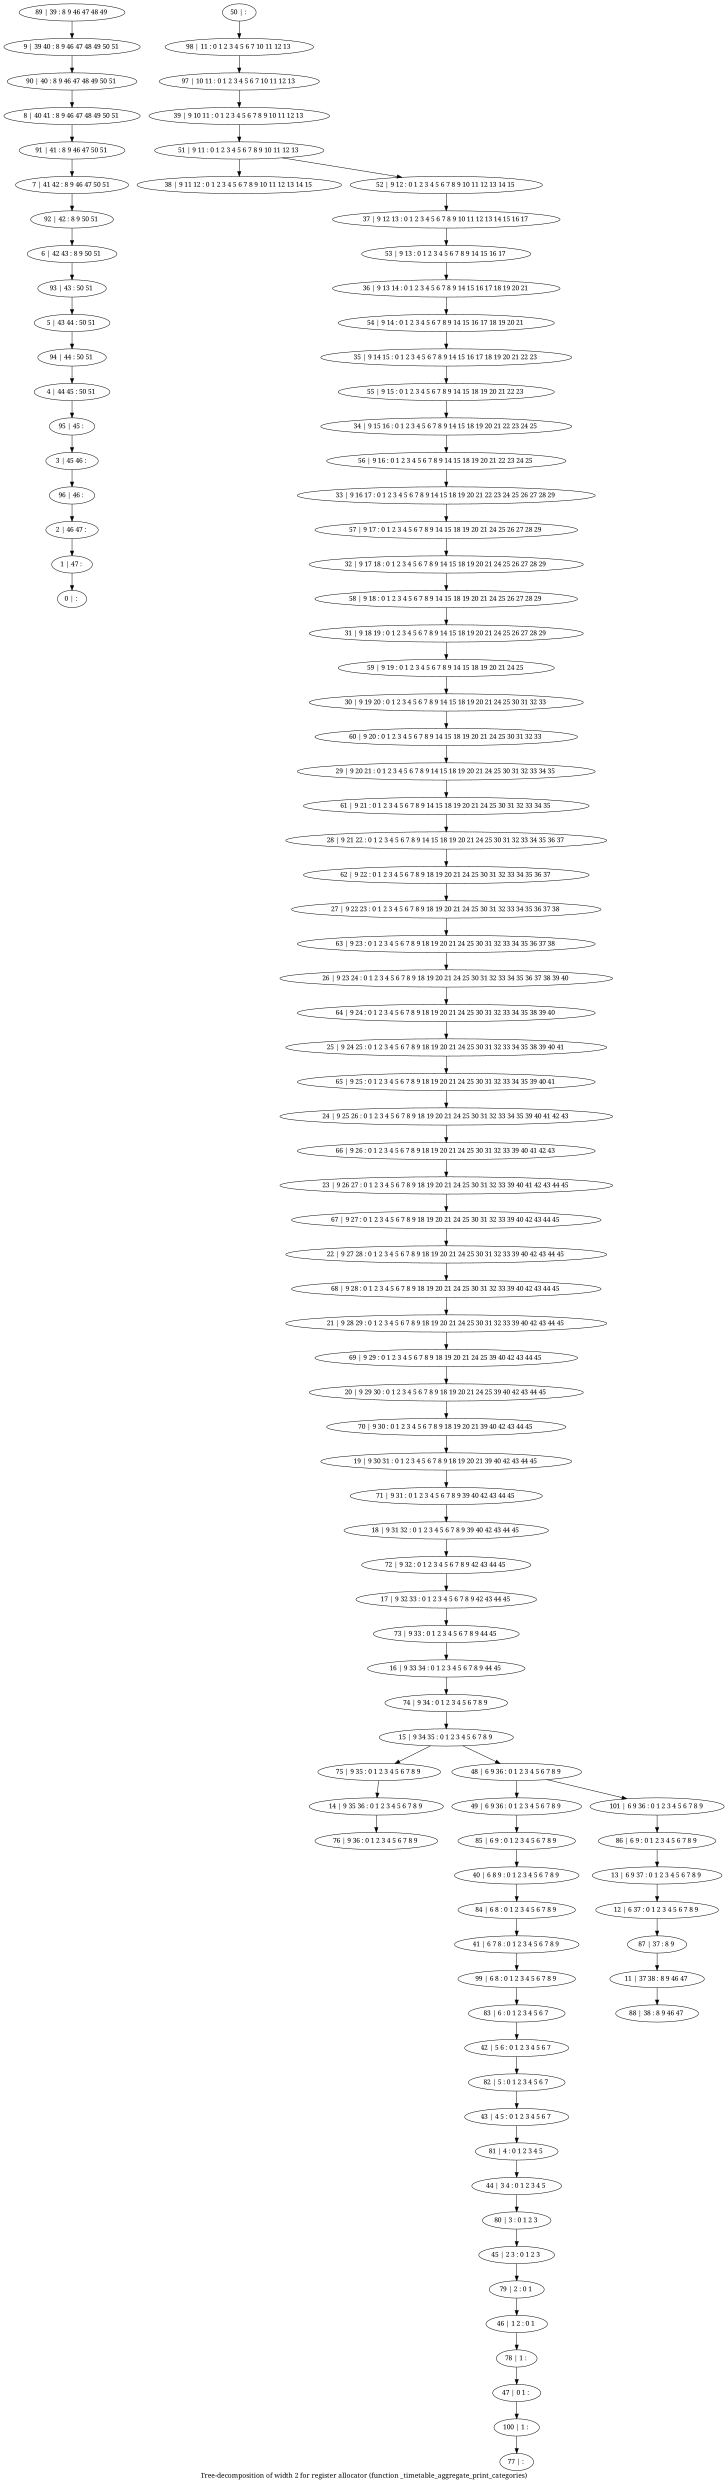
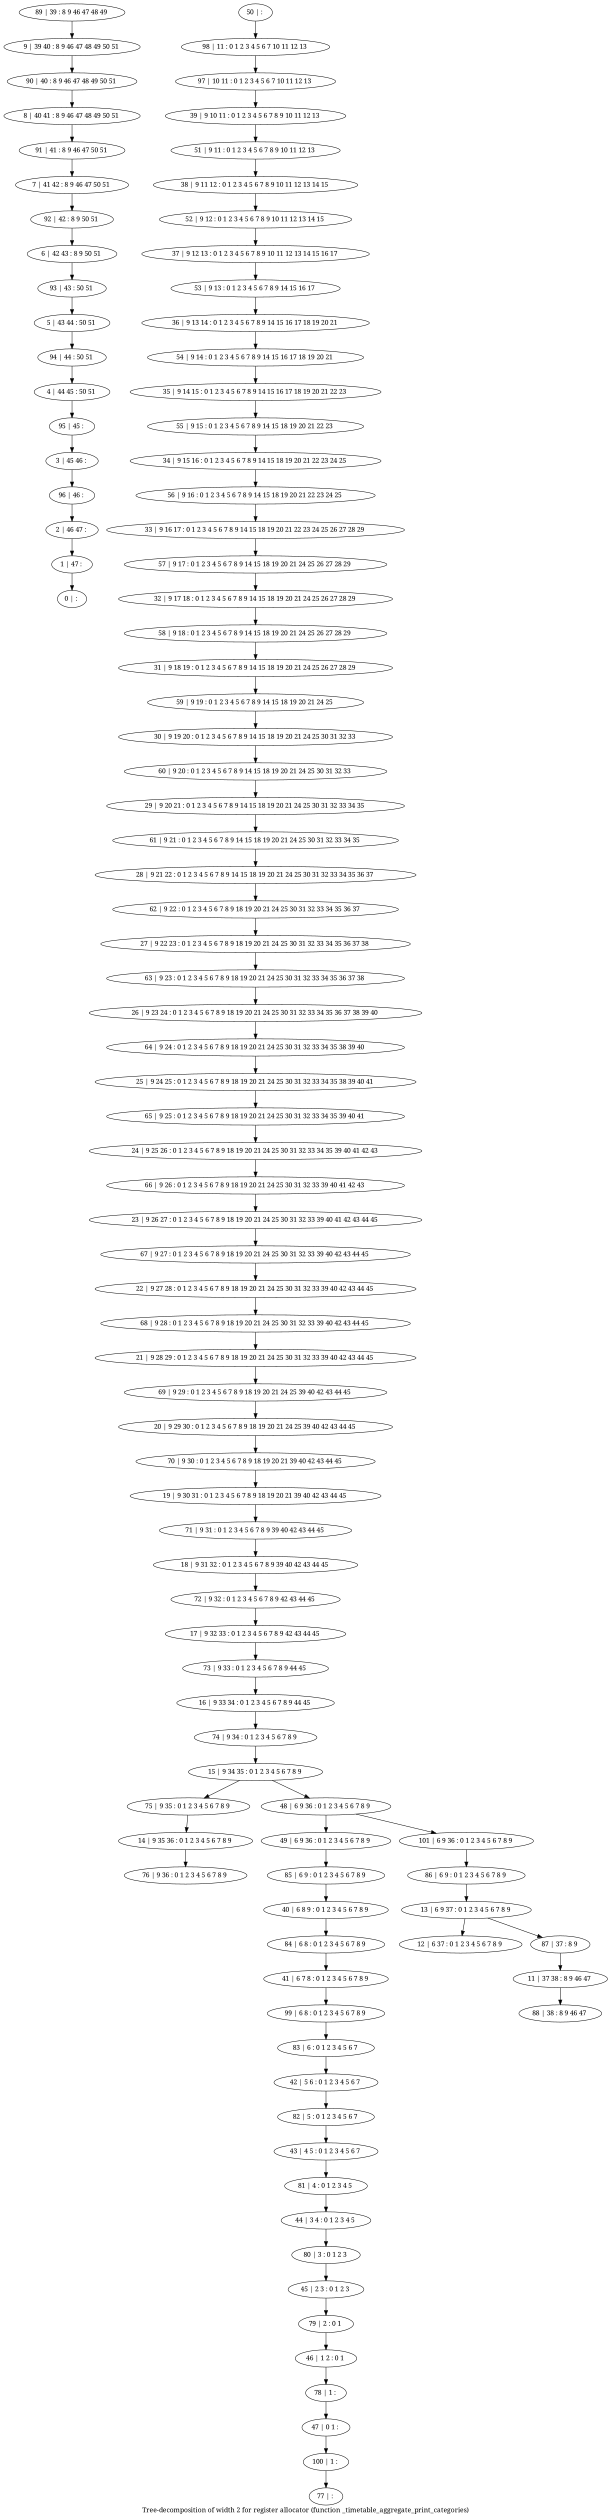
edge "51 | 9 11 : 0 1 2 3 4 5 6 7 8 9 10 11 12 13" -> "52 | 9 12 : 0 1 2 3 4 5 6 7 8 9 10 11 12 13 14 15": now "38 | 9 11 12 : 0 1 2 3 4 5 6 7 8 9 10 11 12 13 14 15" -> "52 | 9 12 : 0 1 2 3 4 5 6 7 8 9 10 11 12 13 14 15"
edge "12 | 6 37 : 0 1 2 3 4 5 6 7 8 9" -> "87 | 37 : 8 9": now "13 | 6 9 37 : 0 1 2 3 4 5 6 7 8 9" -> "87 | 37 : 8 9"
